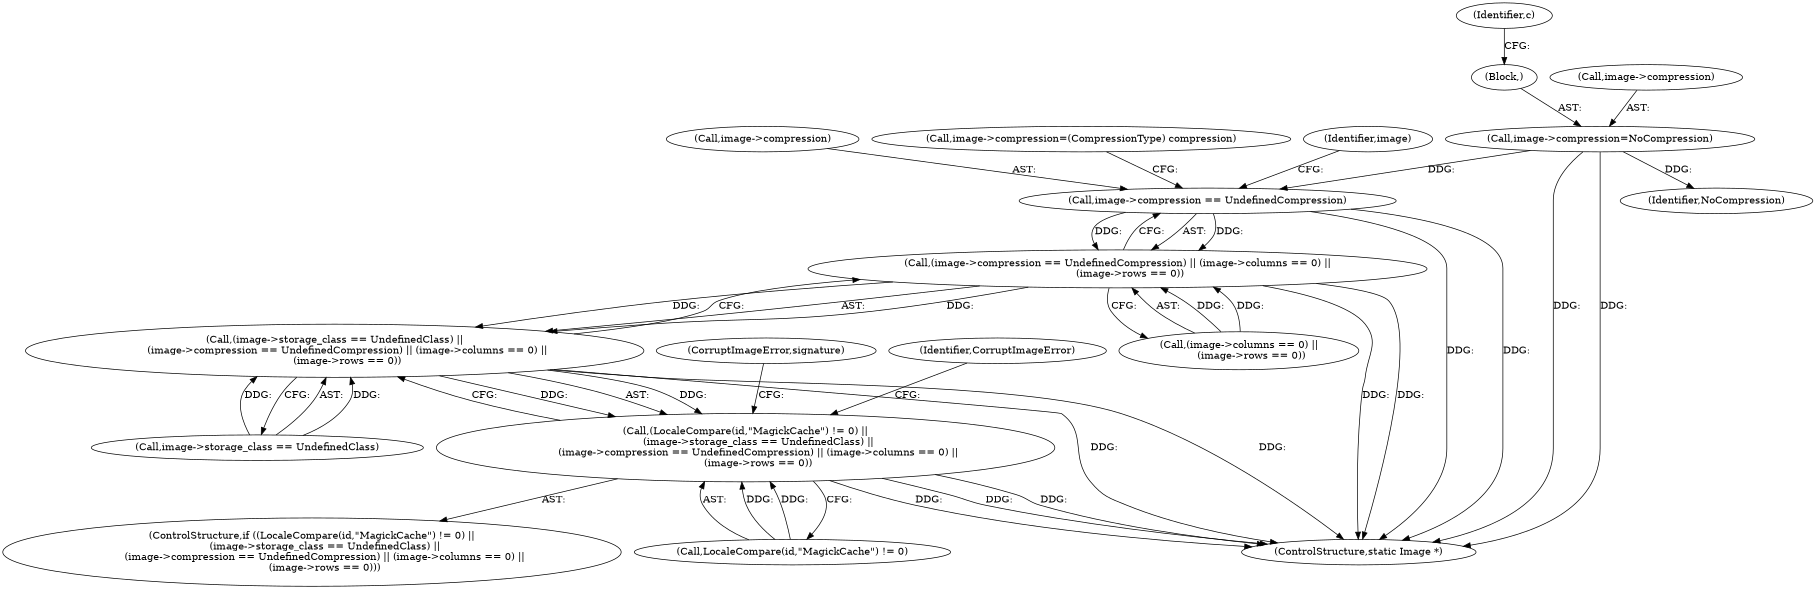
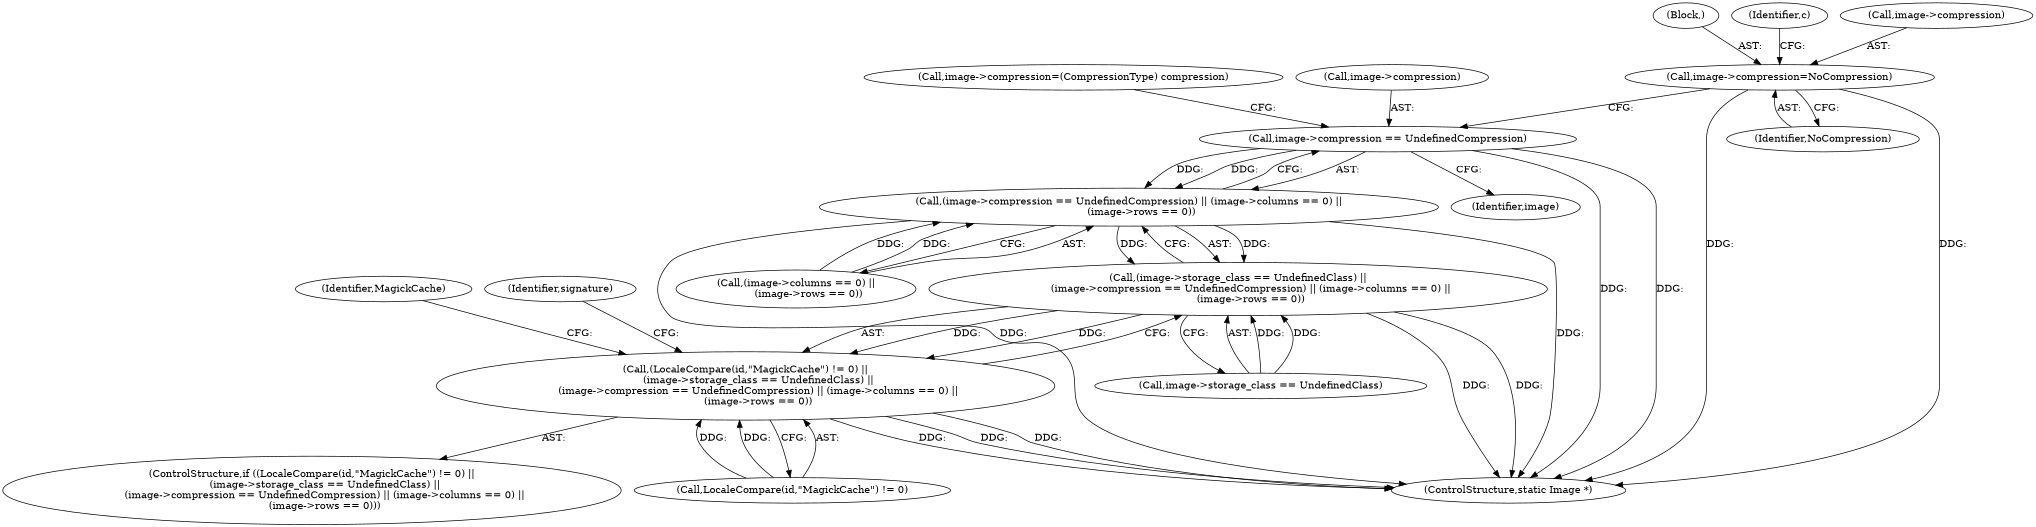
edge "(Identifier,c)" -> "(Block,)": now "(Identifier,c)" -> "(Call,image->compression=NoCompression)"
edge "(Identifier,NoCompression)" -> "(Call,image->compression=NoCompression)": added, label "AST:"
edge "(Identifier,image)" -> "(Call,image->compression == UndefinedCompression)": reversed
edge "(Call,image->compression=NoCompression)" -> "(Call,image->compression == UndefinedCompression)": label "DDG: " -> "CFG: "
edge "(Call,image->compression=NoCompression)" -> "(Identifier,NoCompression)": label "DDG: " -> "CFG: "
node "(CorruptImageError,signature)": label "(CorruptImageError,signature)" -> "(Identifier,signature)"
node "(Identifier,CorruptImageError)": label "(Identifier,CorruptImageError)" -> "(Identifier,MagickCache)"
